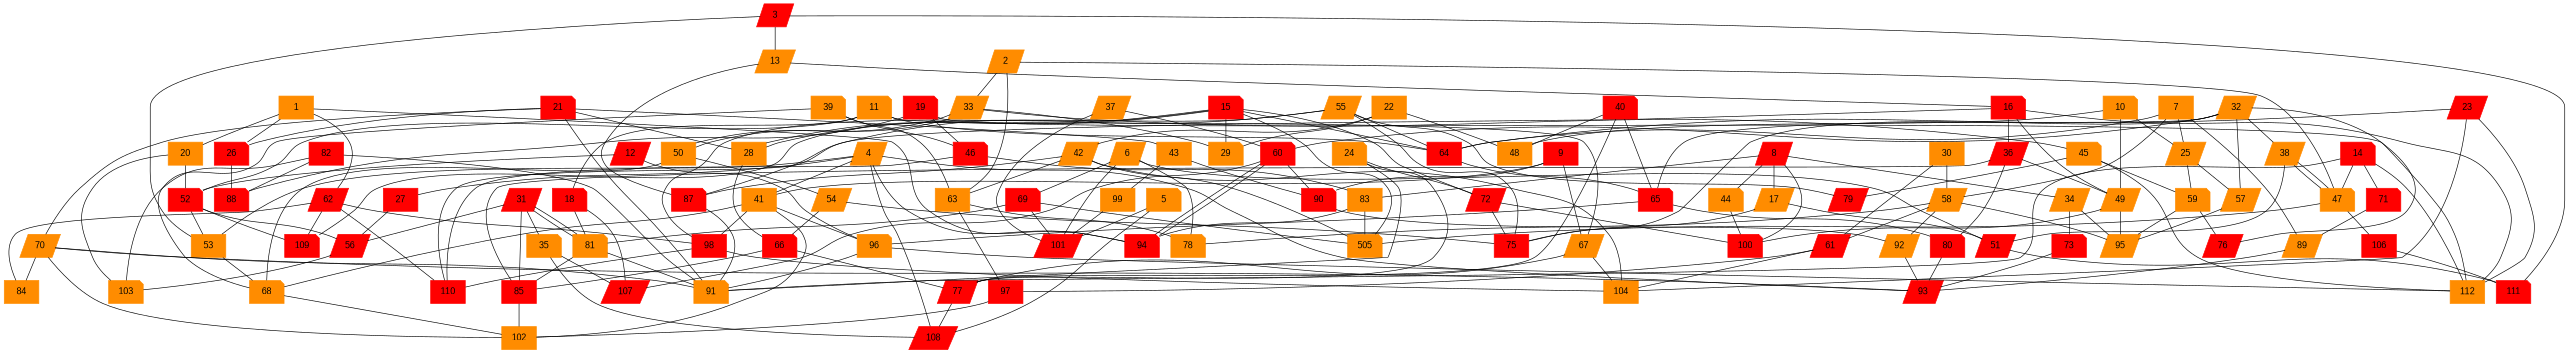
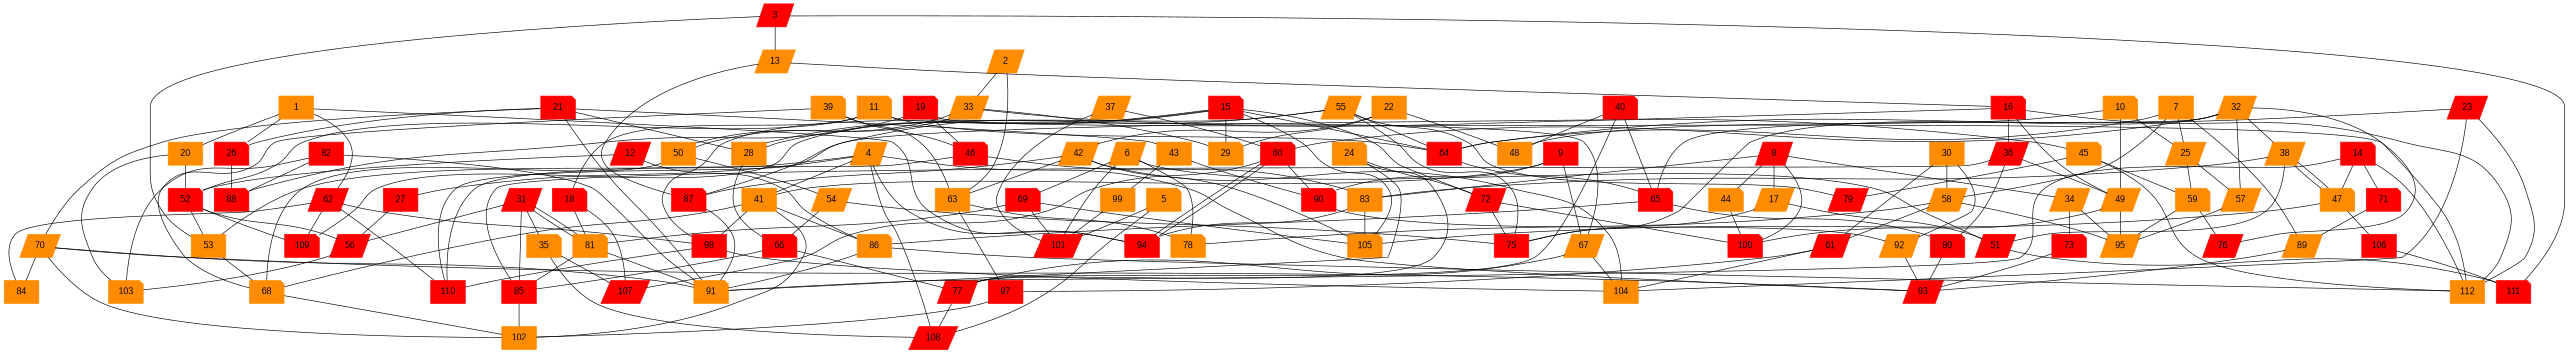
edge "2" -- "47": removed
edge "38" -- "83": added
edge "58" -- "92": now "30" -- "92"
node "96": label "96" -> "86"
node "505": label "505" -> "105"
